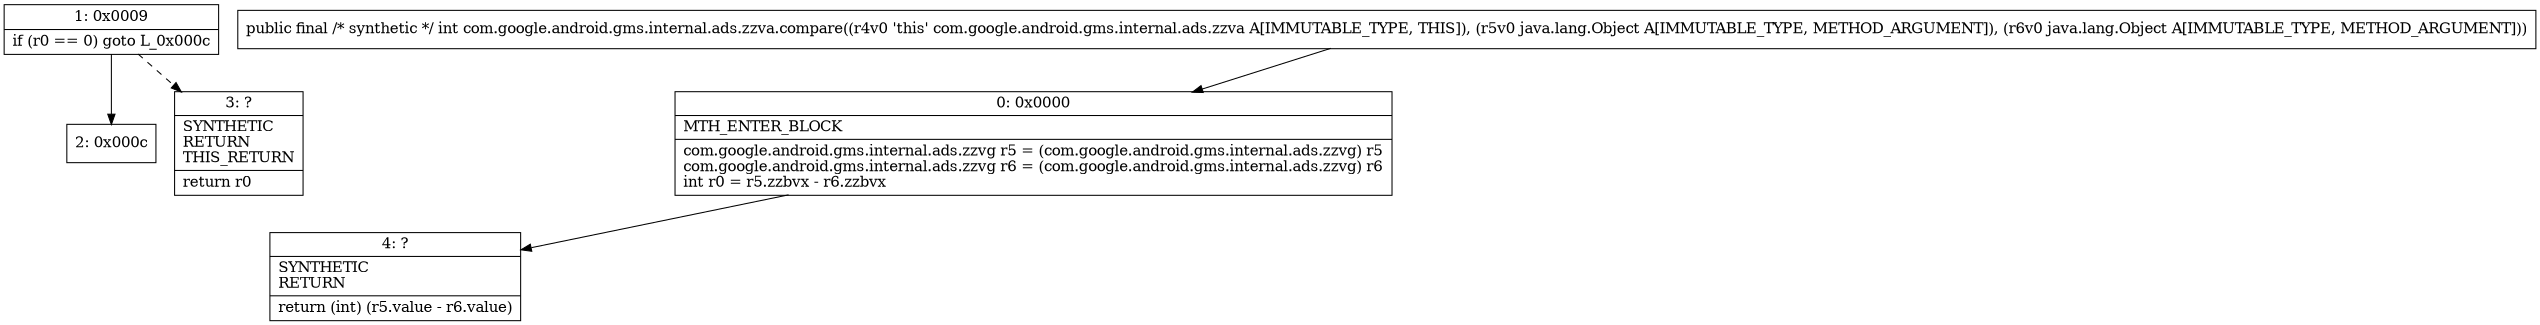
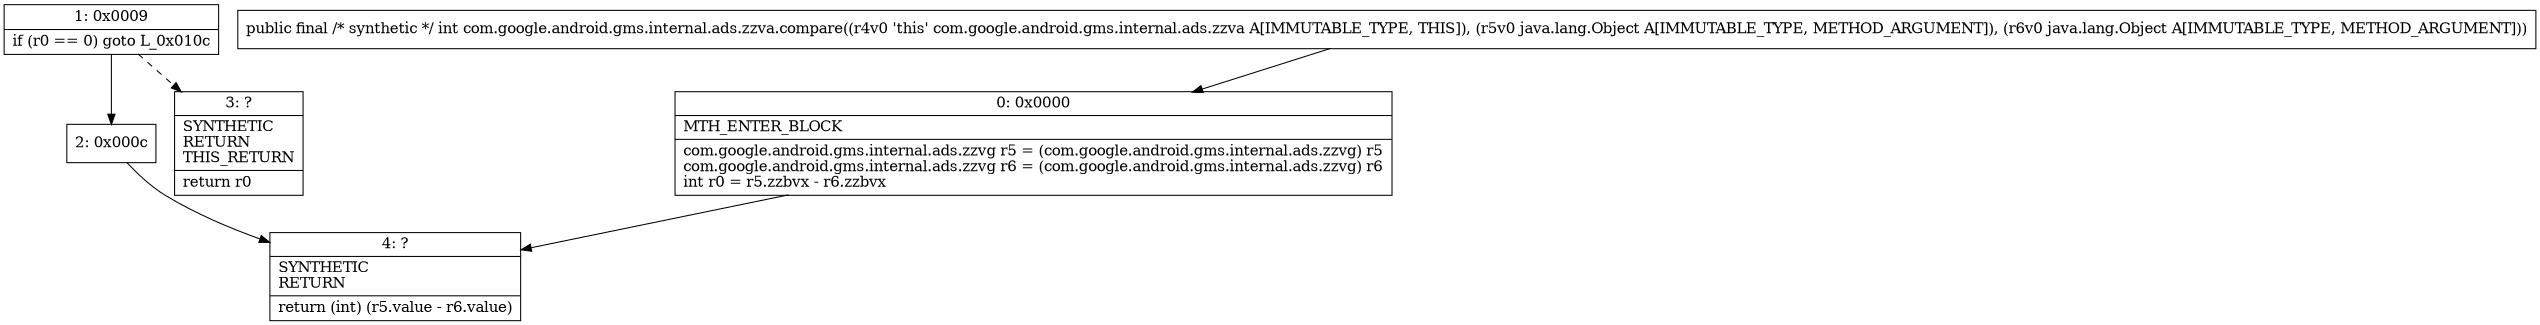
node "1: 0x0009": text "if (r0 == 0) goto L_0x000c" -> "if (r0 == 0) goto L_0x010c"
edge "2: 0x000c" -> "4: ?": added
